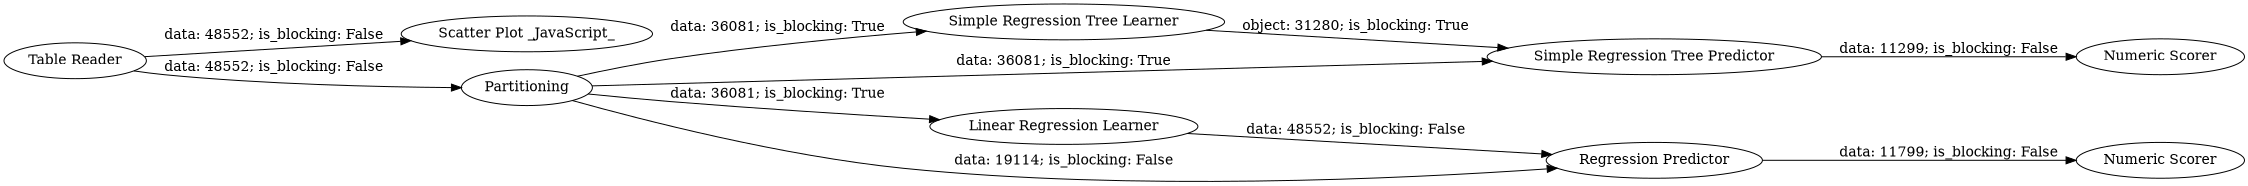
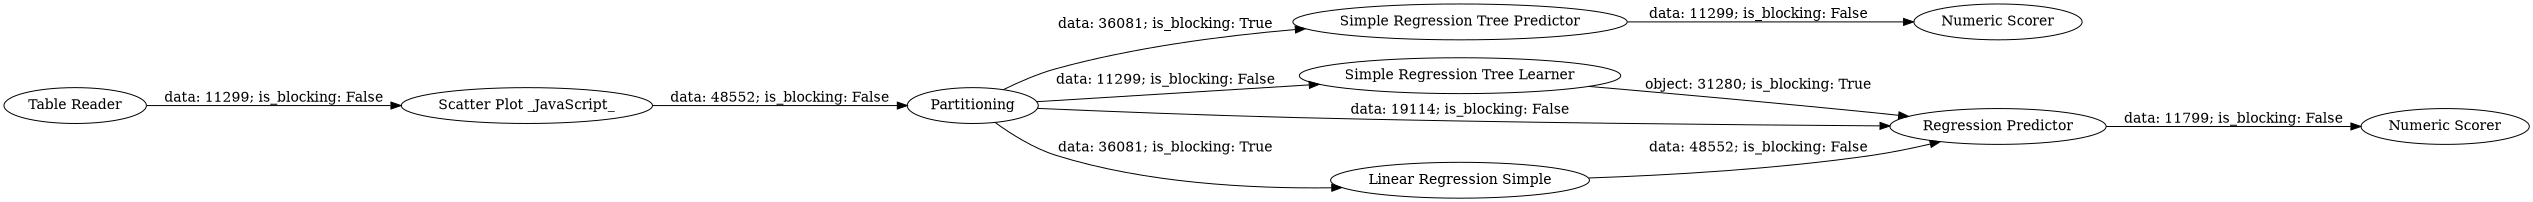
edge "Partitioning" -> "Simple Regression Tree Learner": label "data: 36081; is_blocking: True" -> "data: 11299; is_blocking: False"
edge "Table Reader" -> "Scatter Plot _JavaScript_": label "data: 48552; is_blocking: False" -> "data: 11299; is_blocking: False"
edge "Simple Regression Tree Learner" -> "Simple Regression Tree Predictor": now "Simple Regression Tree Learner" -> "Regression Predictor"
edge "Table Reader" -> "Partitioning": now "Scatter Plot _JavaScript_" -> "Partitioning"
node "Linear Regression Learner": label "Linear Regression Learner" -> "Linear Regression Simple"
